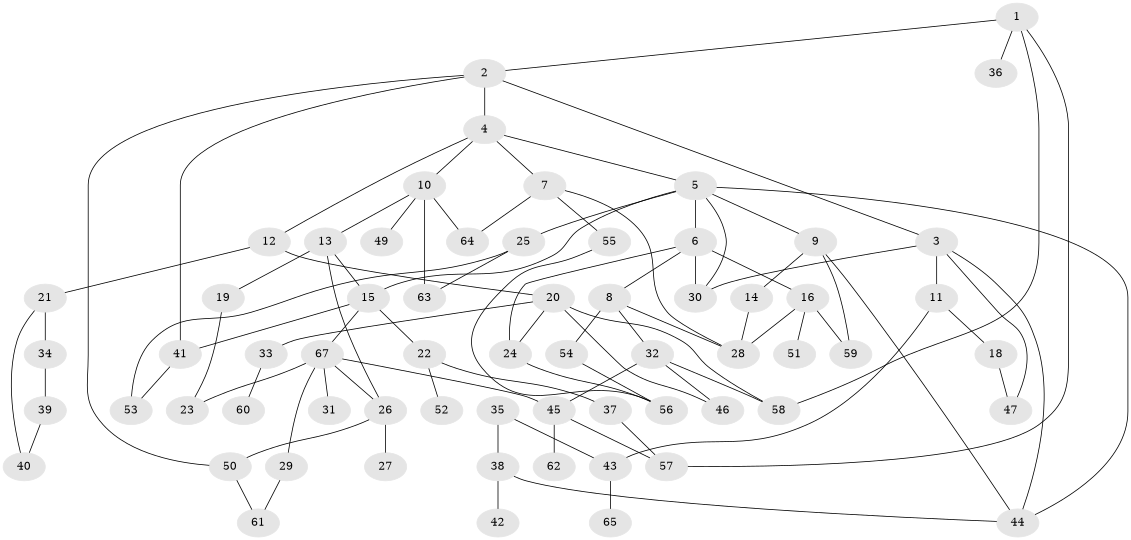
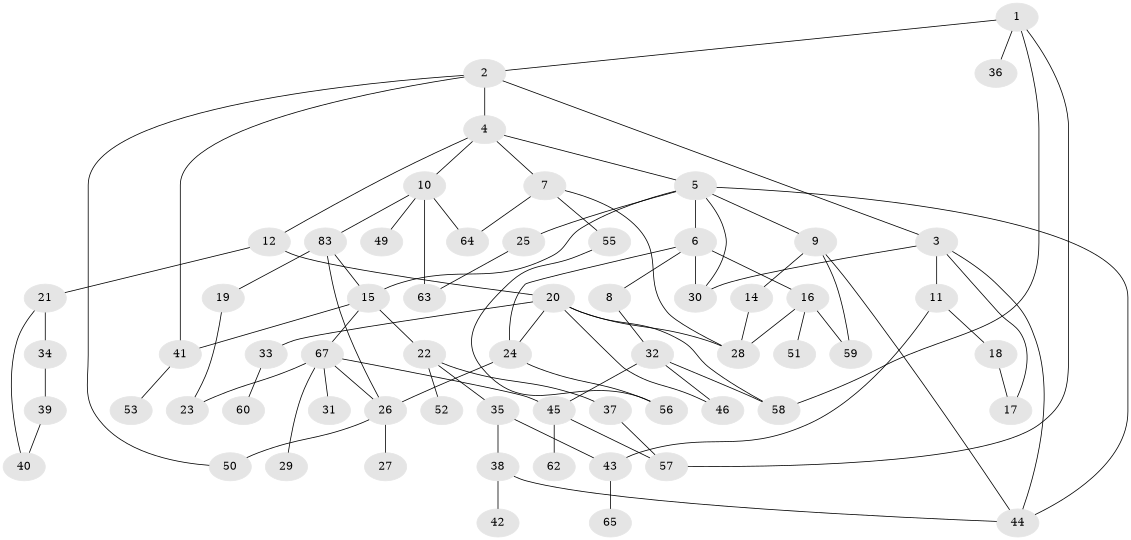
node "13": label "13" -> "83"
edge "25" -- "53": removed
edge "8" -- "28": now "20" -- "28"
node "54": removed
edge "24" -- "26": added
edge "22" -- "35": added
node "47": label "47" -> "17"
node "61": removed
